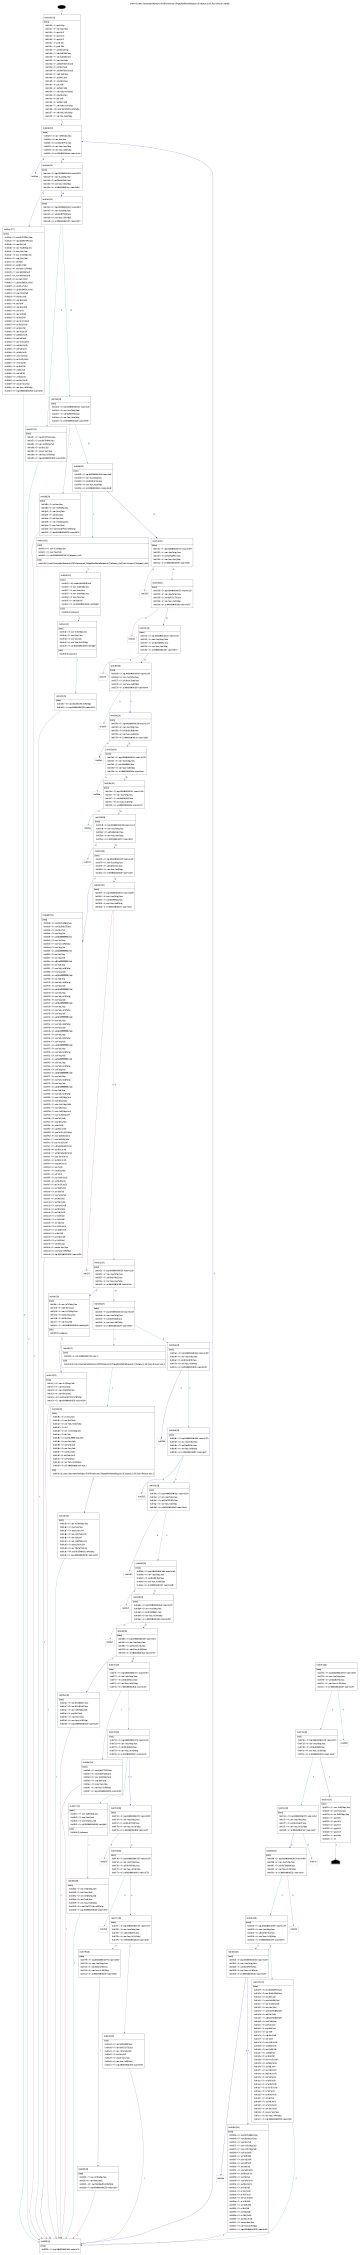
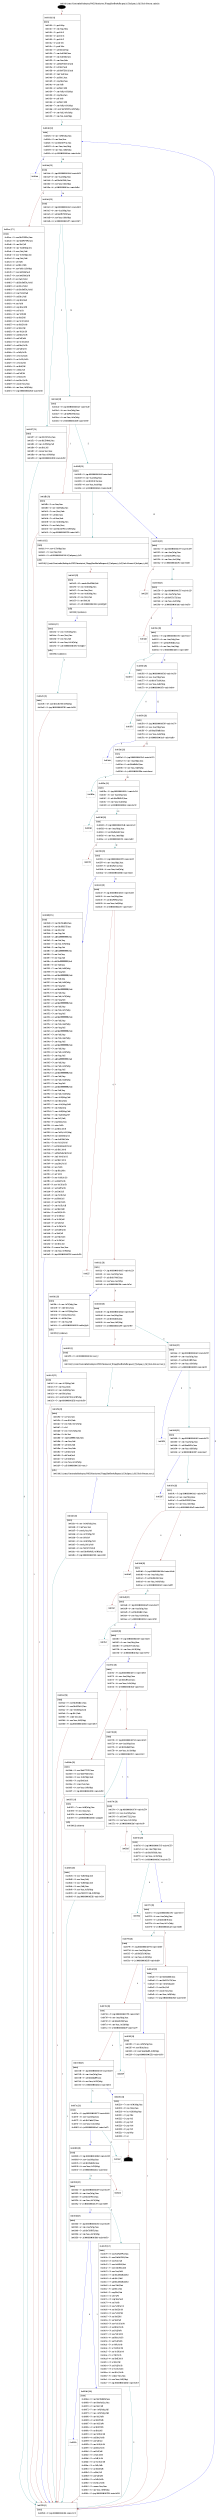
edge "0x401798 [28]" -> "0x4017b4 [28]": added, label "4"
